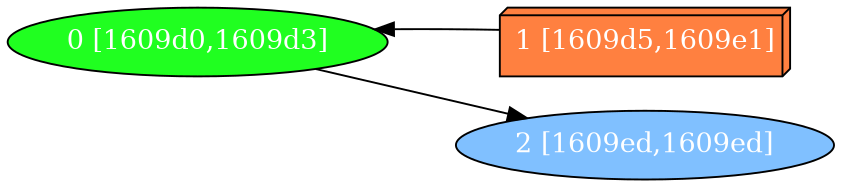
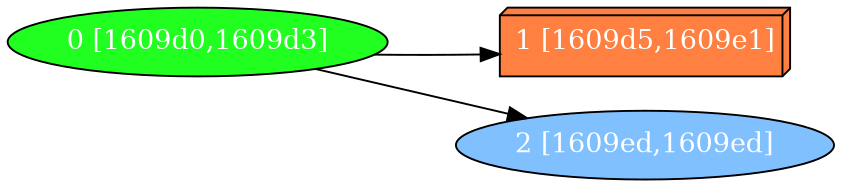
edge "1 [1609d5,1609e1]" -> "0 [1609d0,1609d3]": reversed
